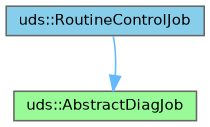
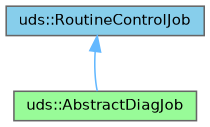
edge "uds::RoutineControlJob" -> "uds::AbstractDiagJob": reversed
